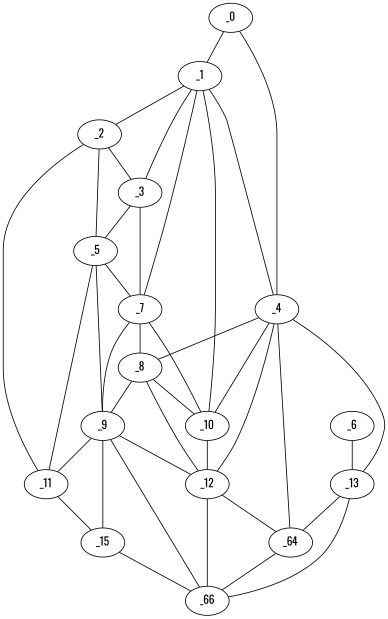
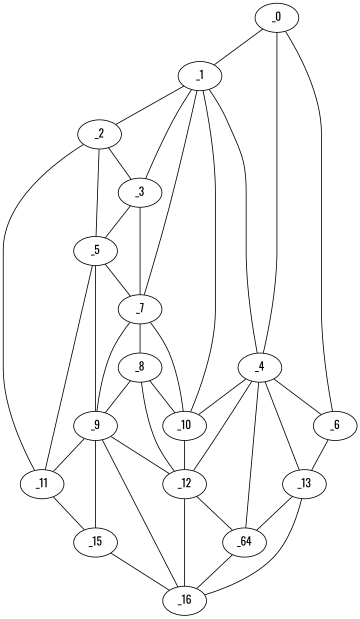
edge "_0" -- "_6": added
edge "_4" -- "_8": now "_4" -- "_6"
node "_66": label "_66" -> "_16"
